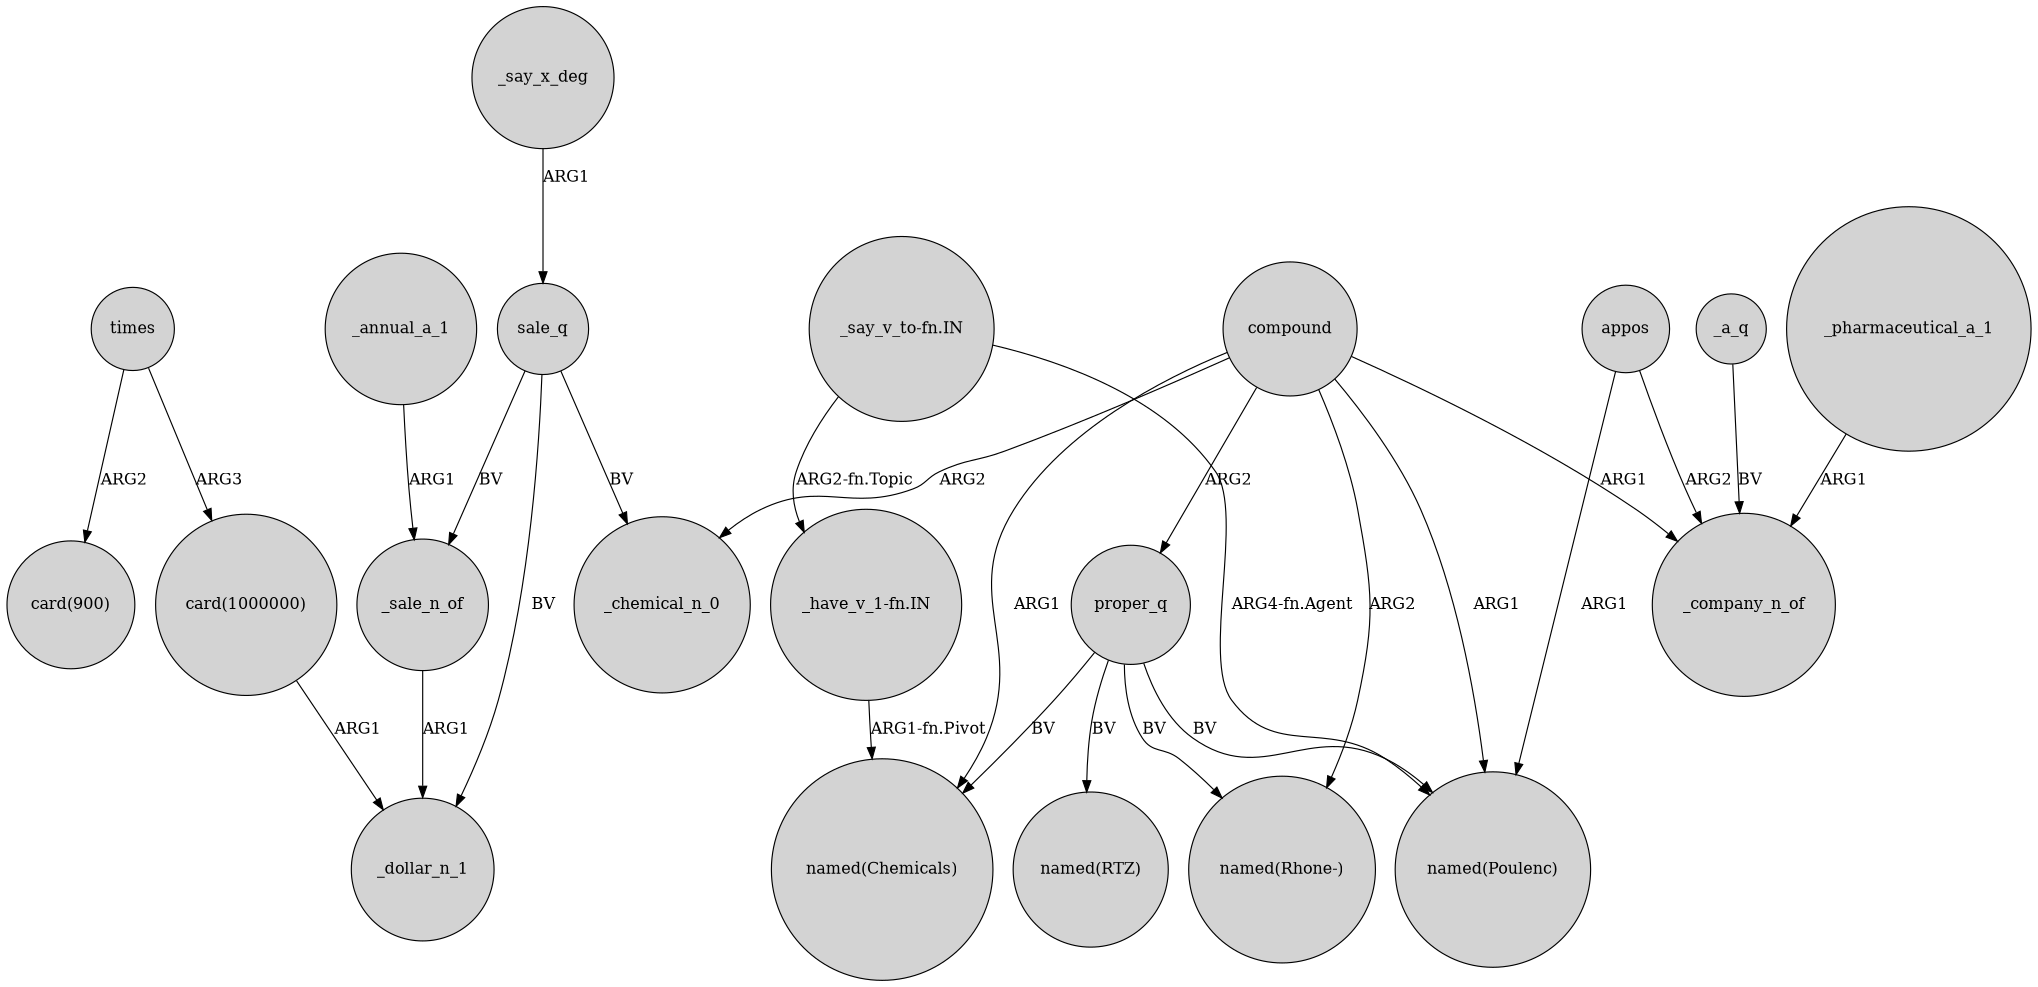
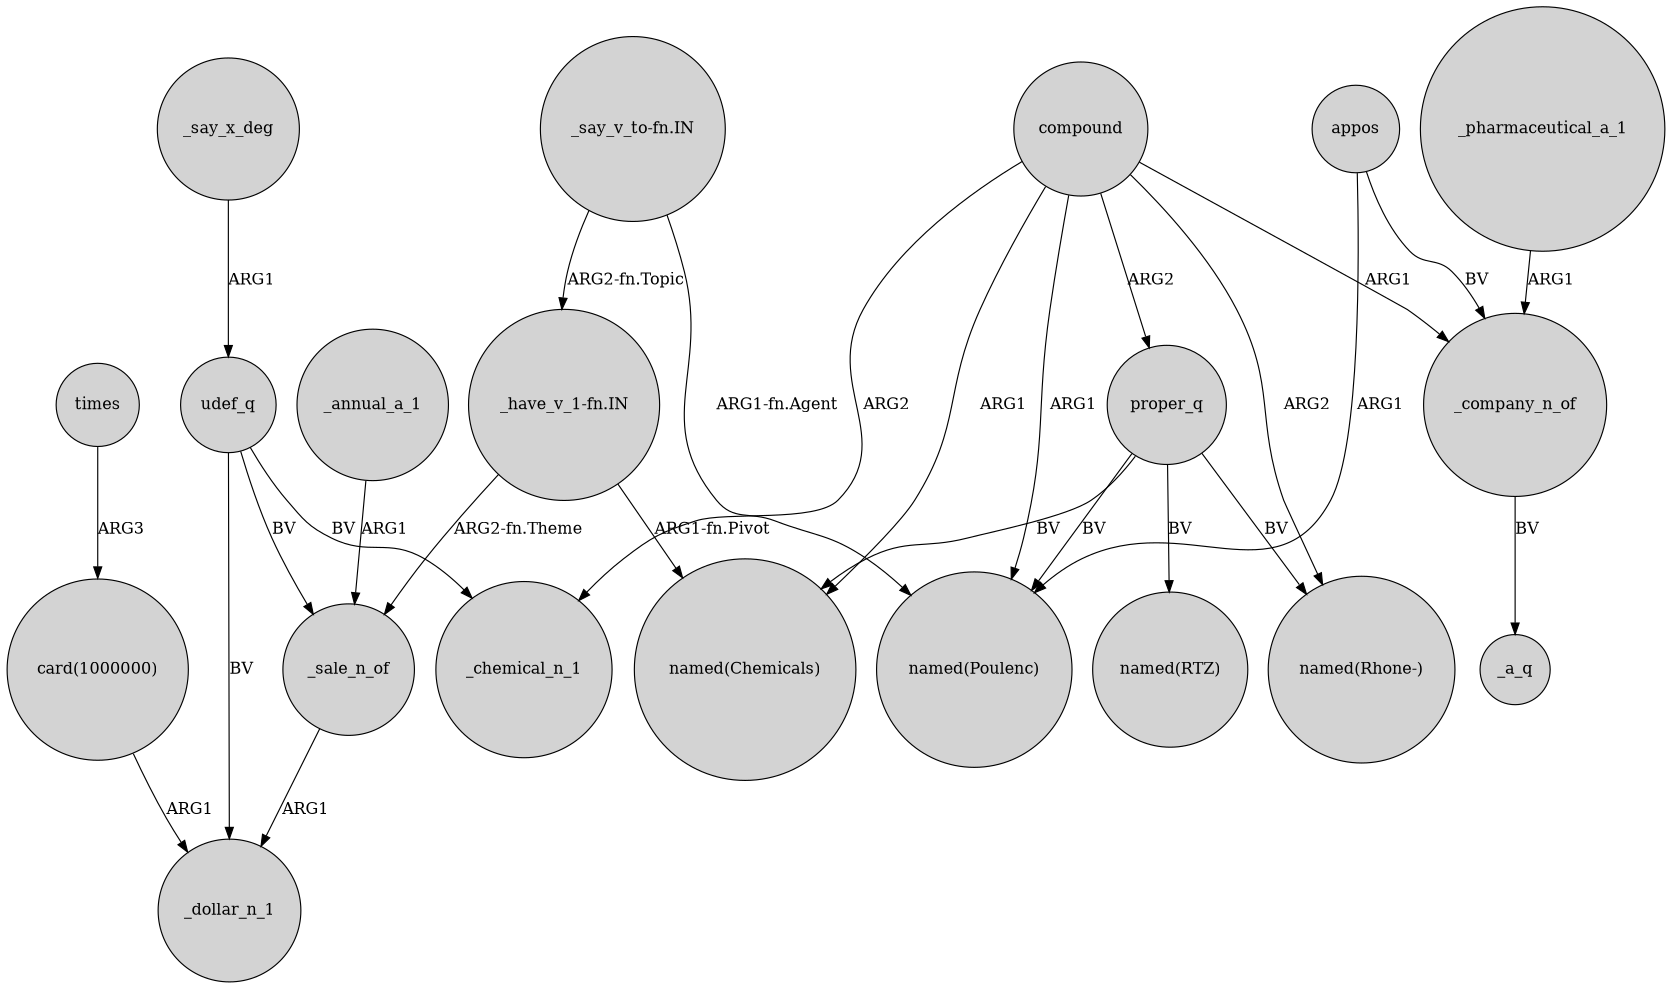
node "sale_q": label "sale_q" -> "udef_q"
edge "_a_q" -> "_company_n_of": reversed
edge "appos" -> "_company_n_of": label "ARG2" -> "BV"
edge "_have_v_1-fn.IN" -> "_sale_n_of": added, label "ARG2-fn.Theme"
node "card(900)": removed
node "_chemical_n_0": label "_chemical_n_0" -> "_chemical_n_1"
edge "_say_v_to-fn.IN" -> "named(Poulenc)": label "ARG4-fn.Agent" -> "ARG1-fn.Agent"
